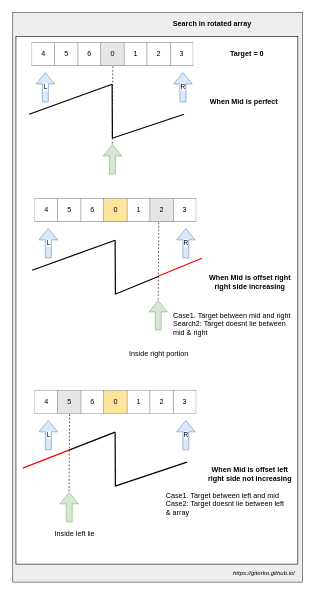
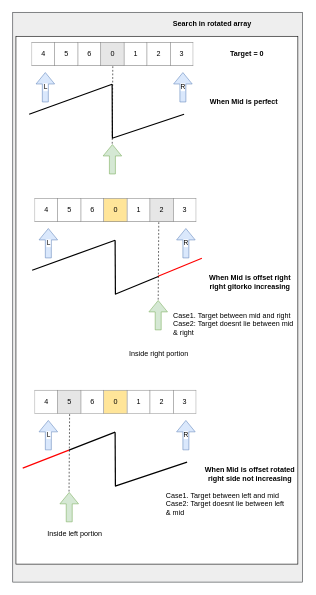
node "When Mid is offset right right side increasing": label "When Mid is offset right right side increasing" -> "When Mid is offset right right gitorko increasing"
node "Case1. Target between mid and right Search2: Target doesnt lie between mid & right": label "Case1. Target between mid and right Search2: Target doesnt lie between mid & right" -> "Case1. Target between mid and right Case2: Target doesnt lie between mid & right"
node "When Mid is offset left right side not increasing": label "When Mid is offset left right side not increasing" -> "When Mid is offset rotated right side not increasing"
node "Case1. Target between left and mid Case2: Target doesnt lie between left & array": label "Case1. Target between left and mid Case2: Target doesnt lie between left & array" -> "Case1. Target between left and mid Case2: Target doesnt lie between left & mid"
node "Inside left lie": label "Inside left lie" -> "Inside left portion"
node "https://gitorko.github.io/": removed
